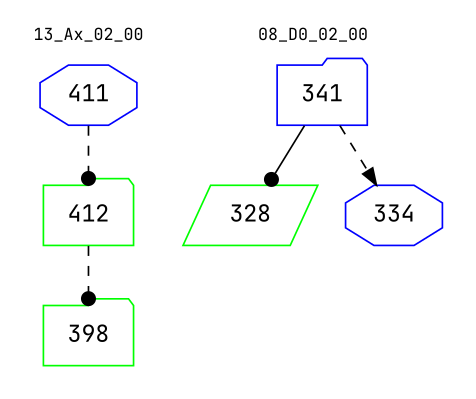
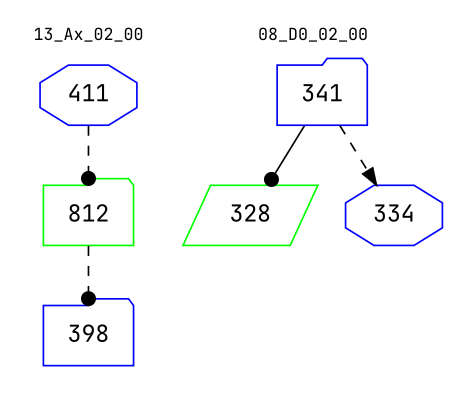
node "412": label "412" -> "812"
node "398": color green -> blue
